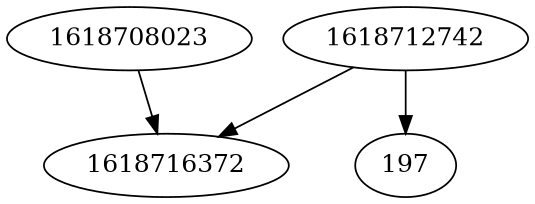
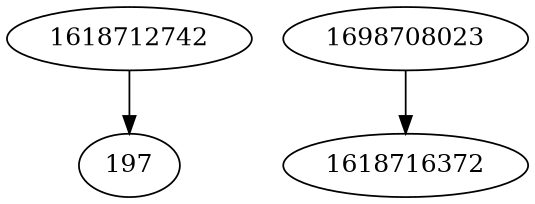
node "1618708023": label "1618708023" -> "1698708023"
edge "1618712742" -> "1618716372": removed
